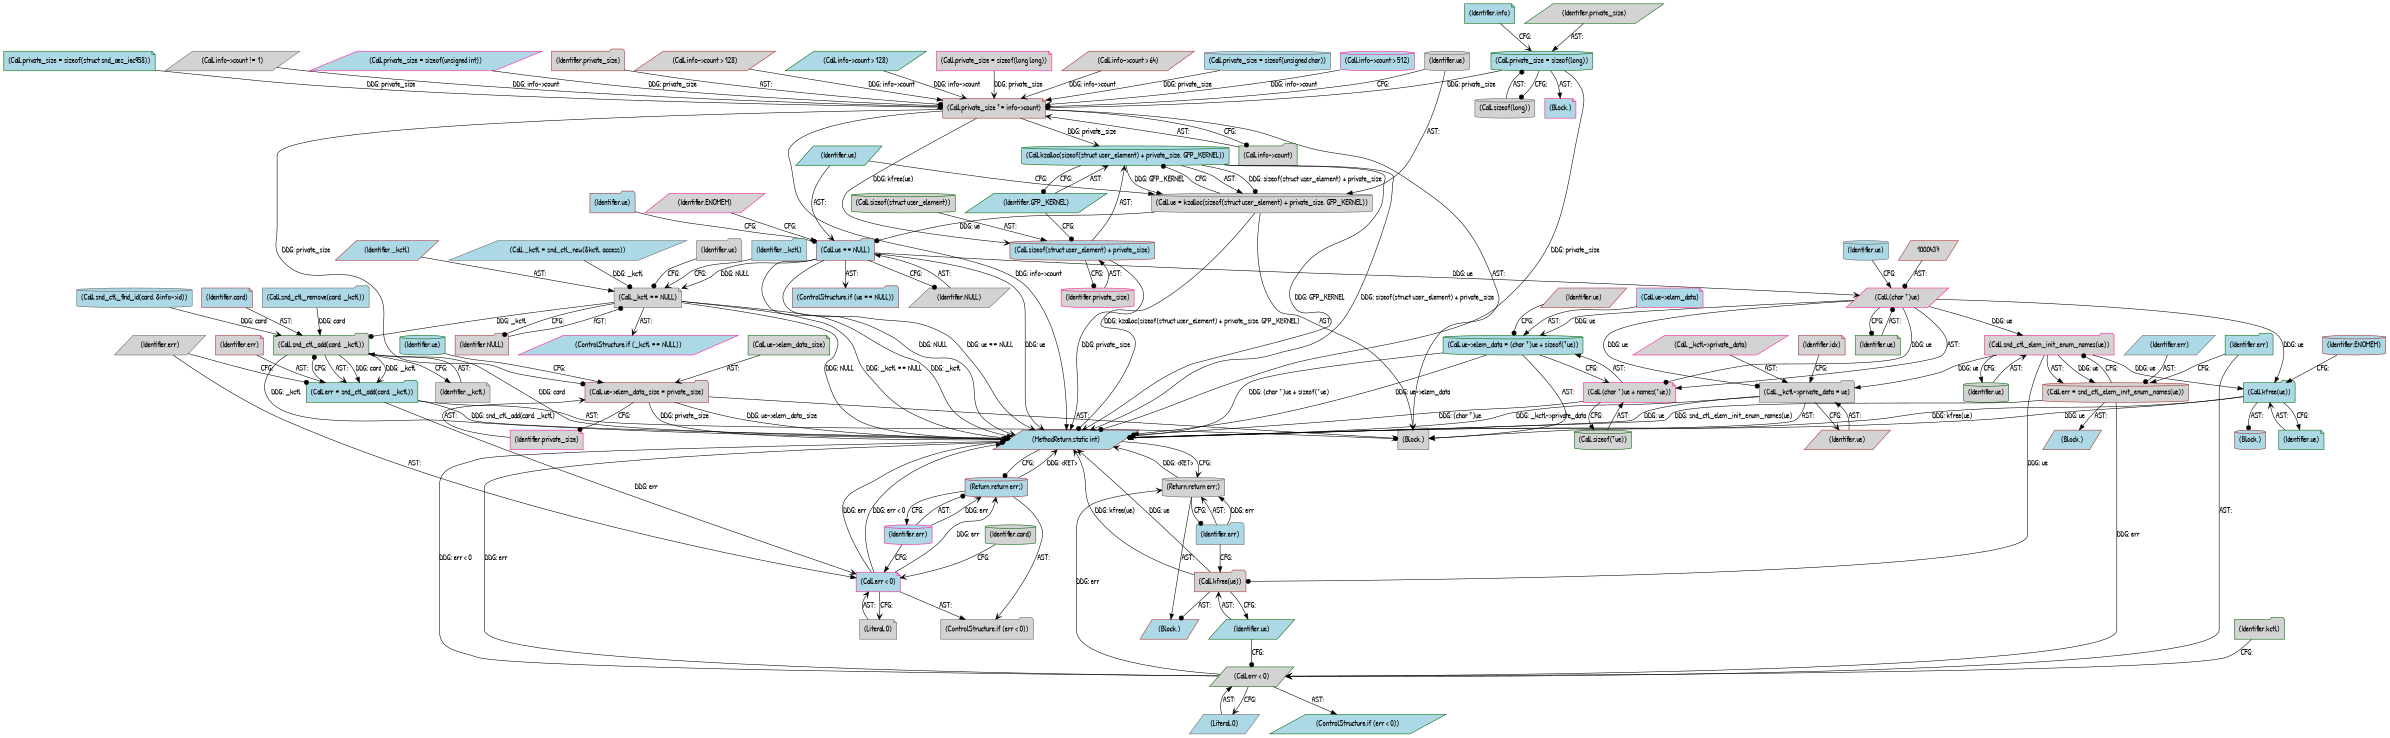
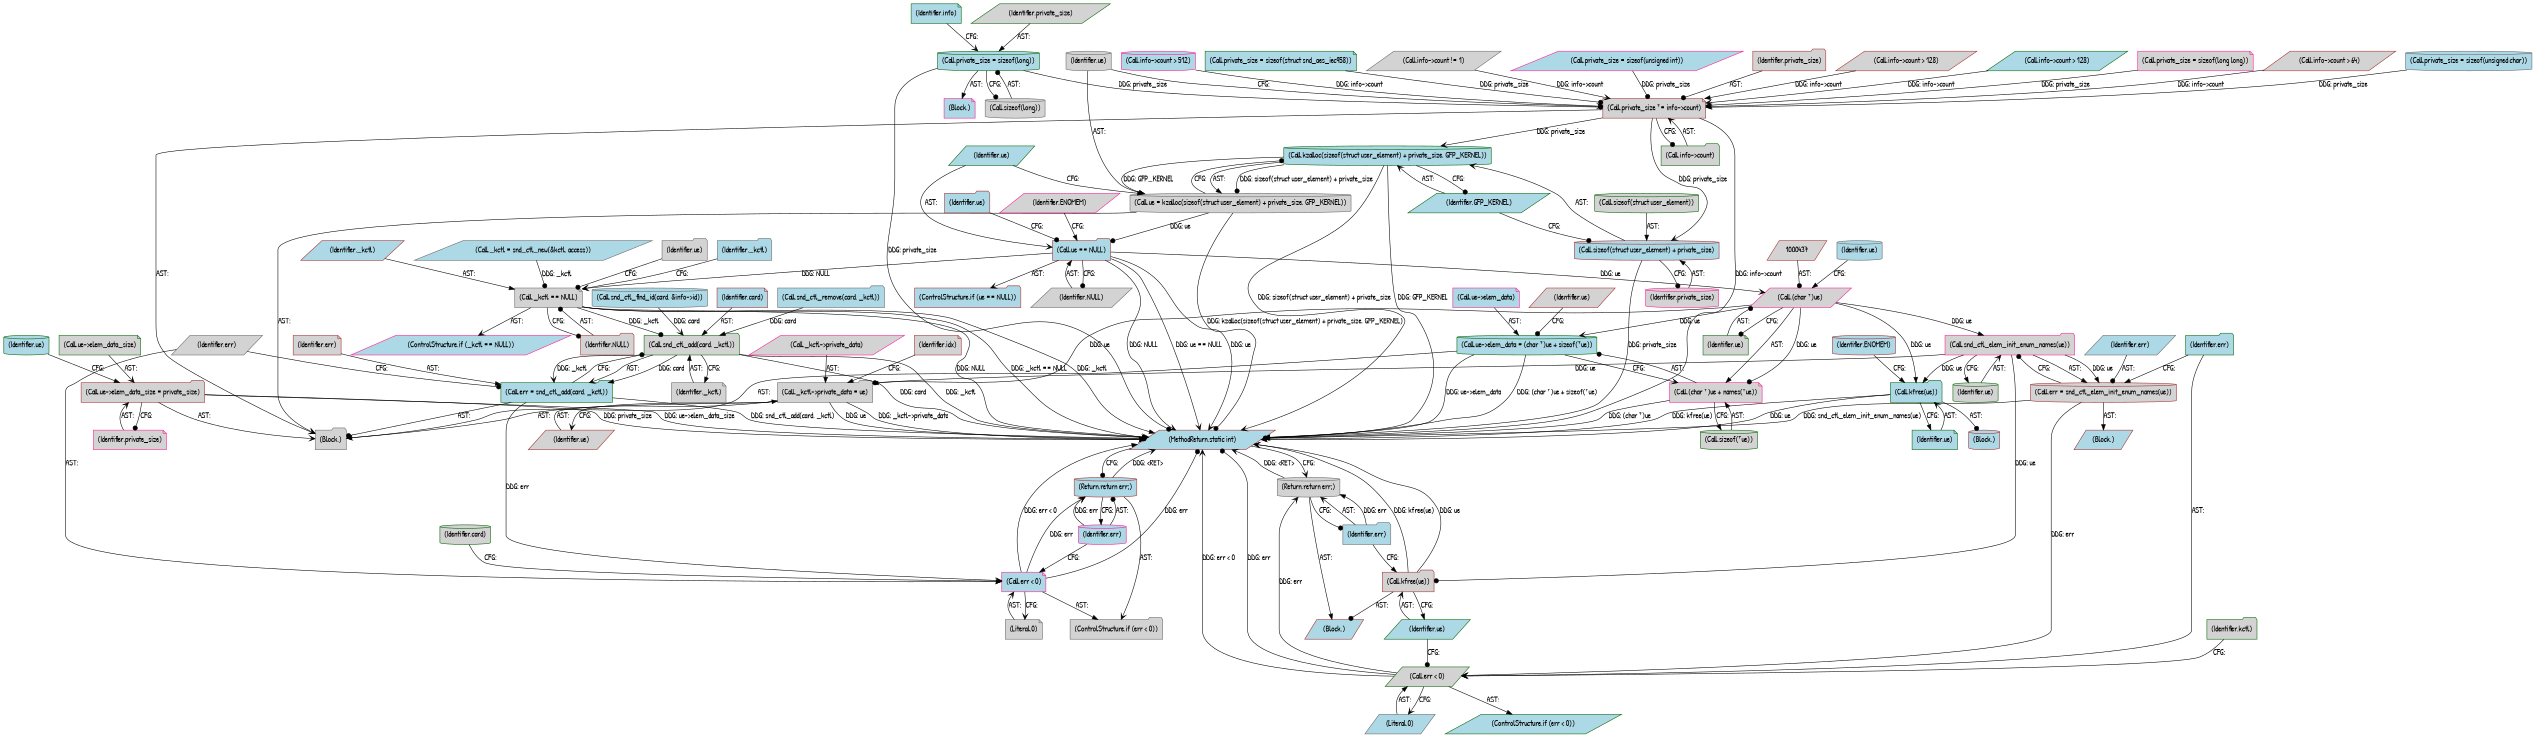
edge "(Call,private_size *= info->count)" -> "(Call,ue->elem_data_size = private_size)": removed, label "DDG: private_size"
edge "(Call,private_size *= info->count)" -> "(Call,sizeof(struct user_element) + private_size)": label "DDG: kfree(ue)" -> "DDG: private_size"
edge "(Call,(char *)ue + names(*ue))" -> "(Call,ue->elem_data = (char *)ue + sizeof(*ue))": arrowhead normal -> dot
